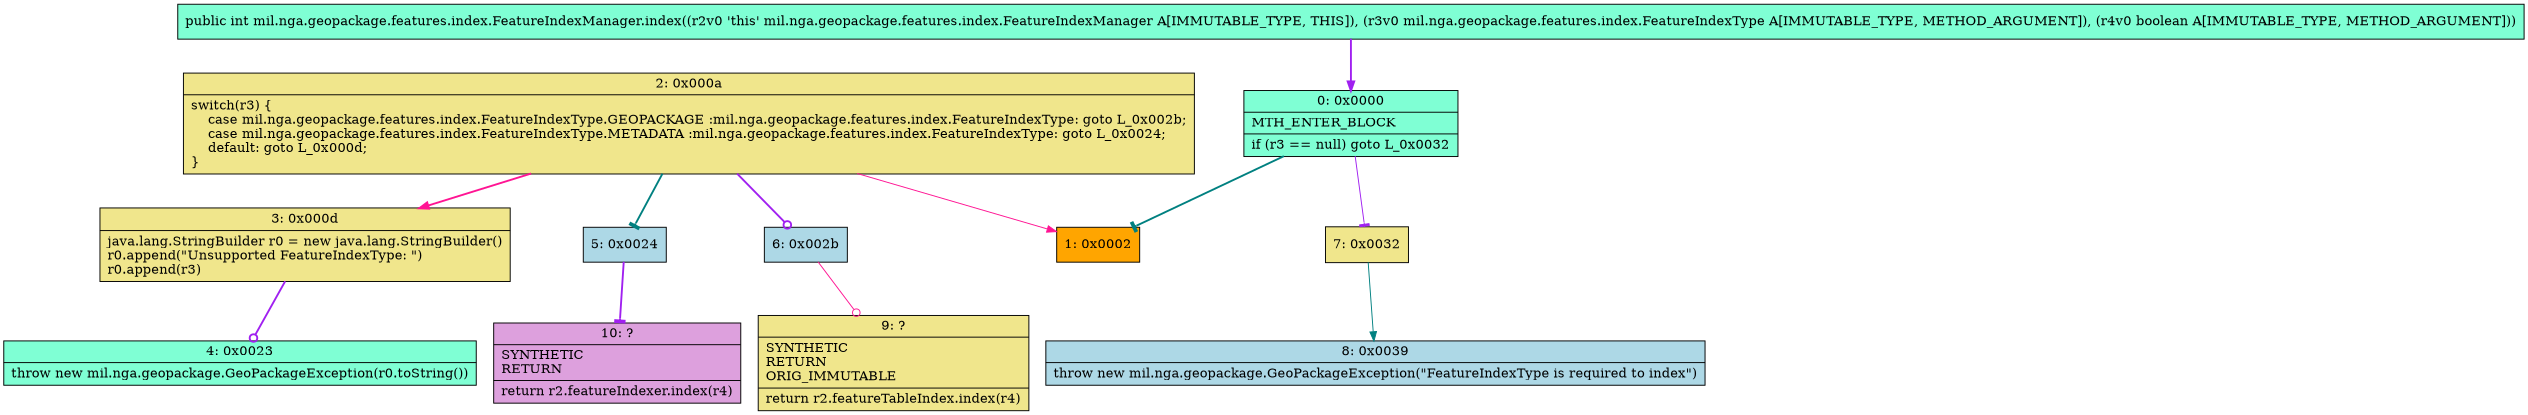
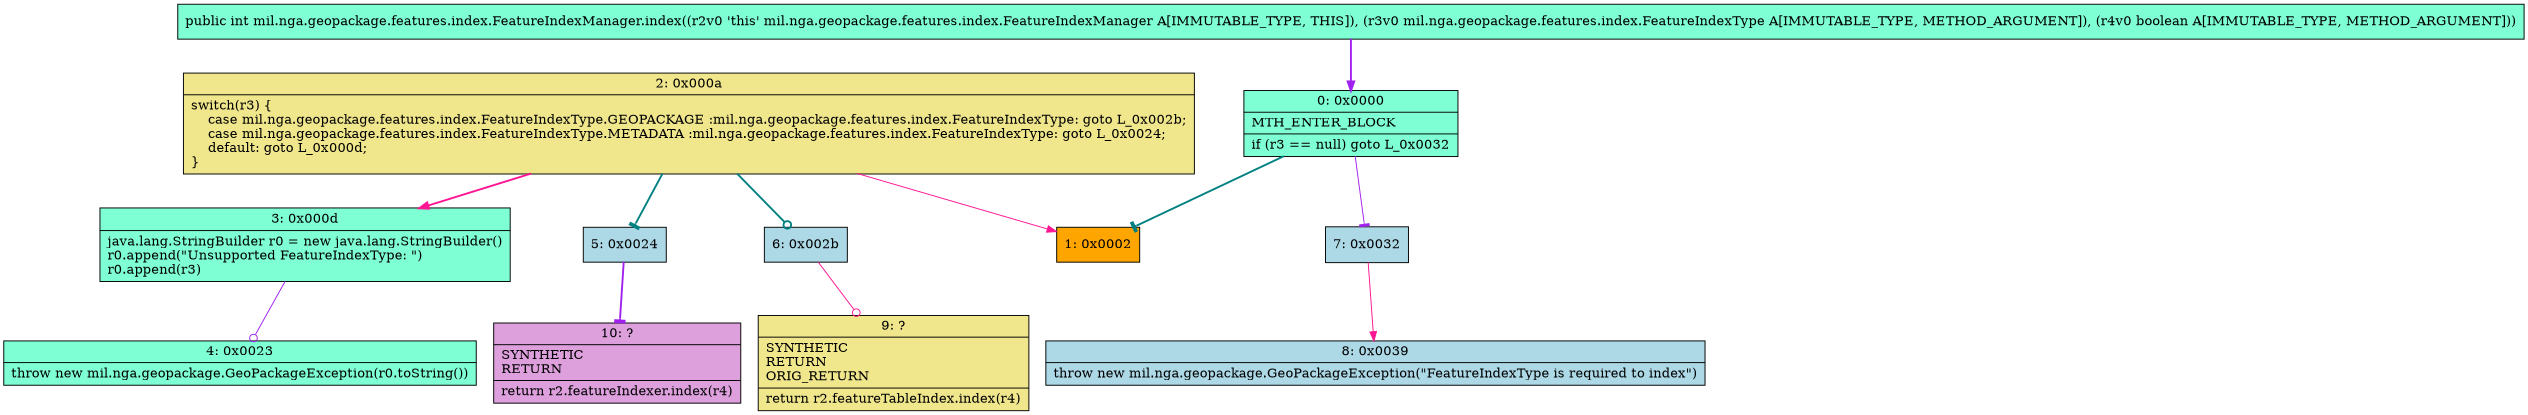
edge "2: 0x000a" -> "6: 0x002b": color purple -> teal
node "3: 0x000d": fillcolor khaki -> aquamarine
node "7: 0x0032": fillcolor khaki -> lightblue
edge "7: 0x0032" -> "8: 0x0039": color teal -> deeppink
edge "3: 0x000d" -> "4: 0x0023": style bold -> solid
node "9: ?": text "ORIG_IMMUTABLE" -> "ORIG_RETURN"
